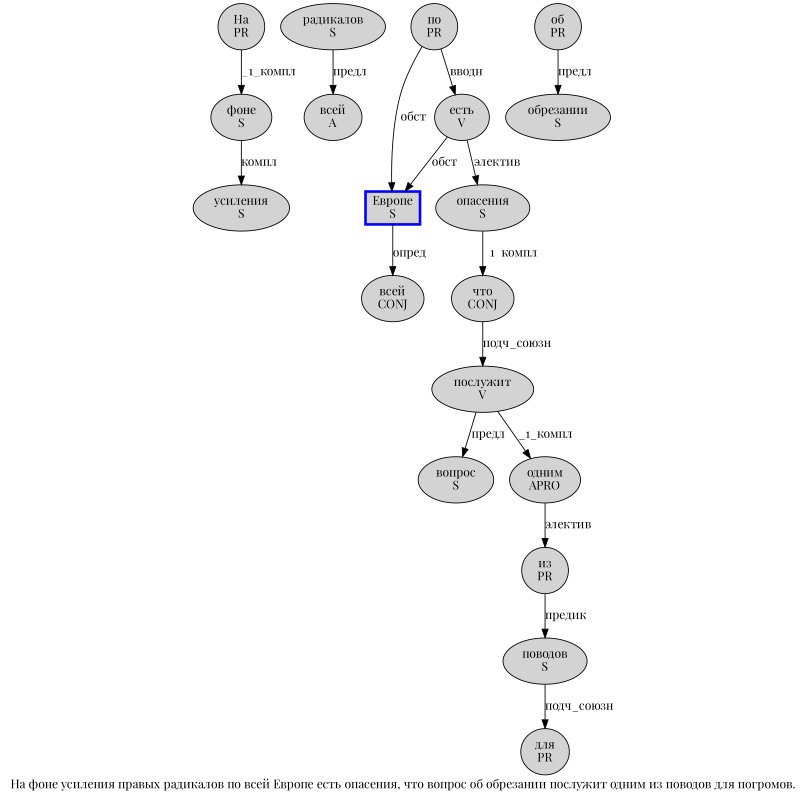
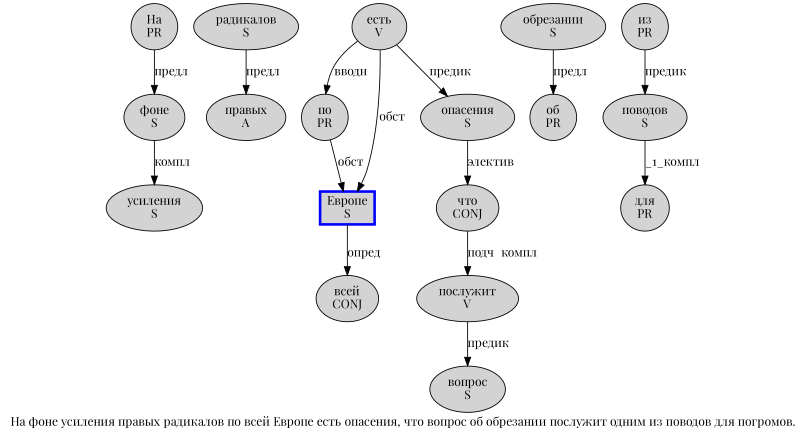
edge "по PR" -> "есть V": reversed
edge "об PR" -> "обрезании S": reversed
edge "На PR" -> "фоне S": label "_1_компл" -> "предл"
node "всей A": label "всей A" -> "правых A"
edge "есть V" -> "опасения S": label "электив" -> "предик"
edge "опасения S" -> "что CONJ": label "_1_компл" -> "электив"
edge "что CONJ" -> "послужит V": label "подч_союзн" -> "подч_компл"
edge "послужит V" -> "вопрос S": label "предл" -> "предик"
node "одним APRO": removed
edge "поводов S" -> "для PR": label "подч_союзн" -> "_1_компл"
